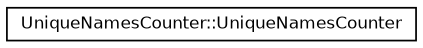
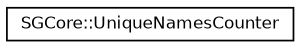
node "UniqueNamesCounter::UniqueNamesCounter": label "UniqueNamesCounter::UniqueNamesCounter" -> "SGCore::UniqueNamesCounter"
